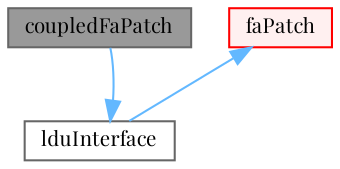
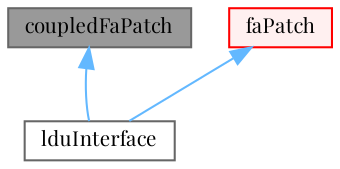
edge "coupledFaPatch" -> "lduInterface": reversed
